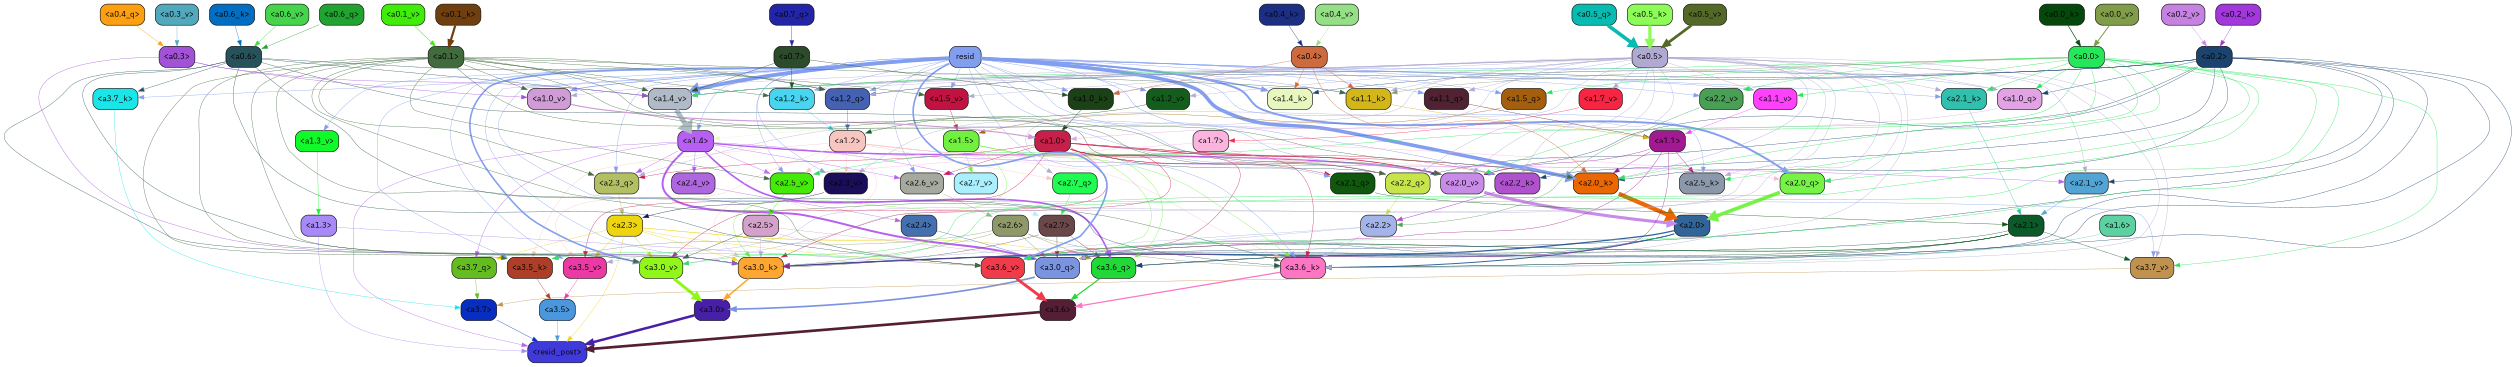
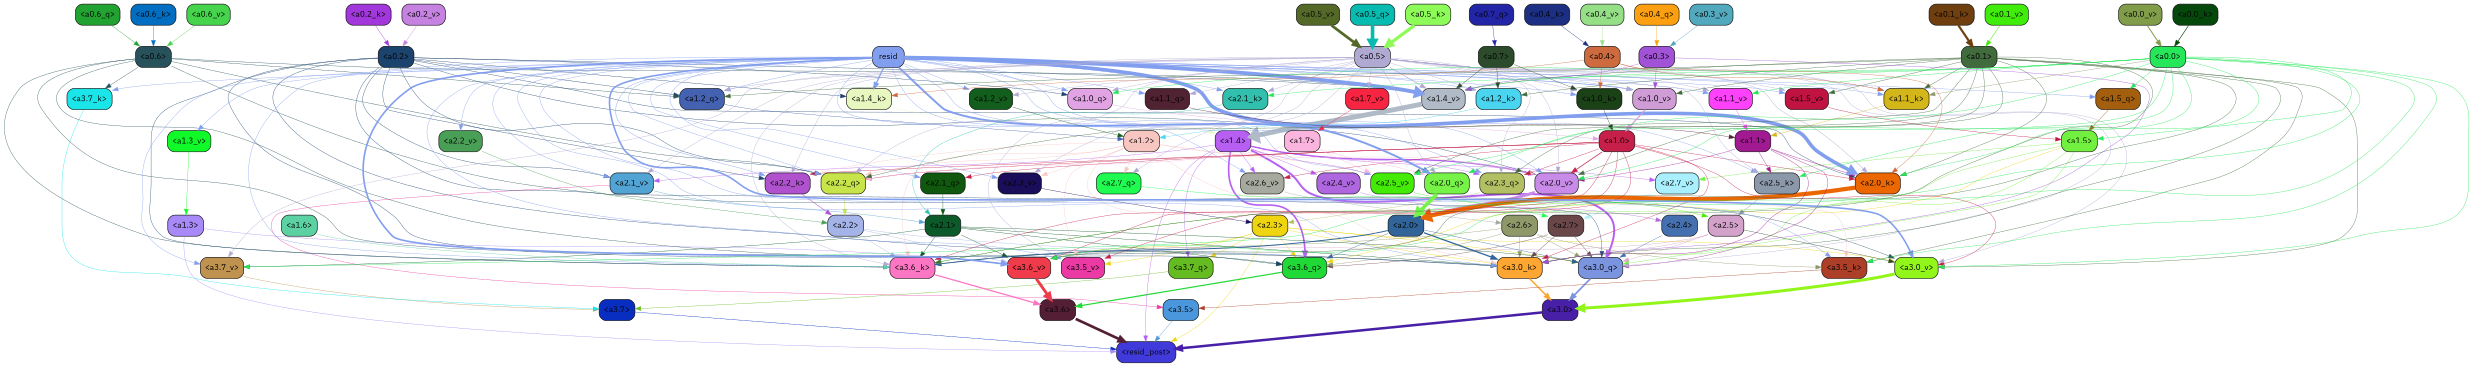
edge "<a0.0>" -> "<a2.2_v>": now "<a0.0>" -> "<a1.5>"
edge "resid" -> "<a1.4>": now "resid" -> "<a2.1_v>"
edge "<a1.5>" -> "<a3.6_q>": color #72f040 -> #eed510
edge "<a2.5_k>" -> "<a2.5>": added
edge "<a3.5_v>" -> "<a3.5>": now "<a2.1_v>" -> "<a3.5>"
